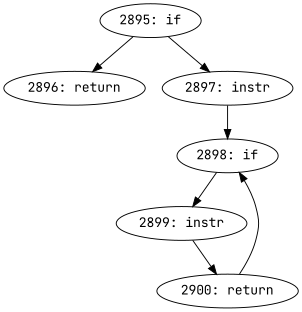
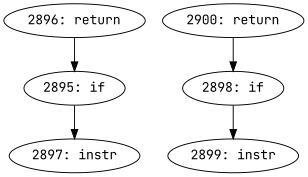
edge "2895: if" -> "2896: return": reversed
edge "2897: instr" -> "2898: if": removed
edge "2899: instr" -> "2900: return": removed
